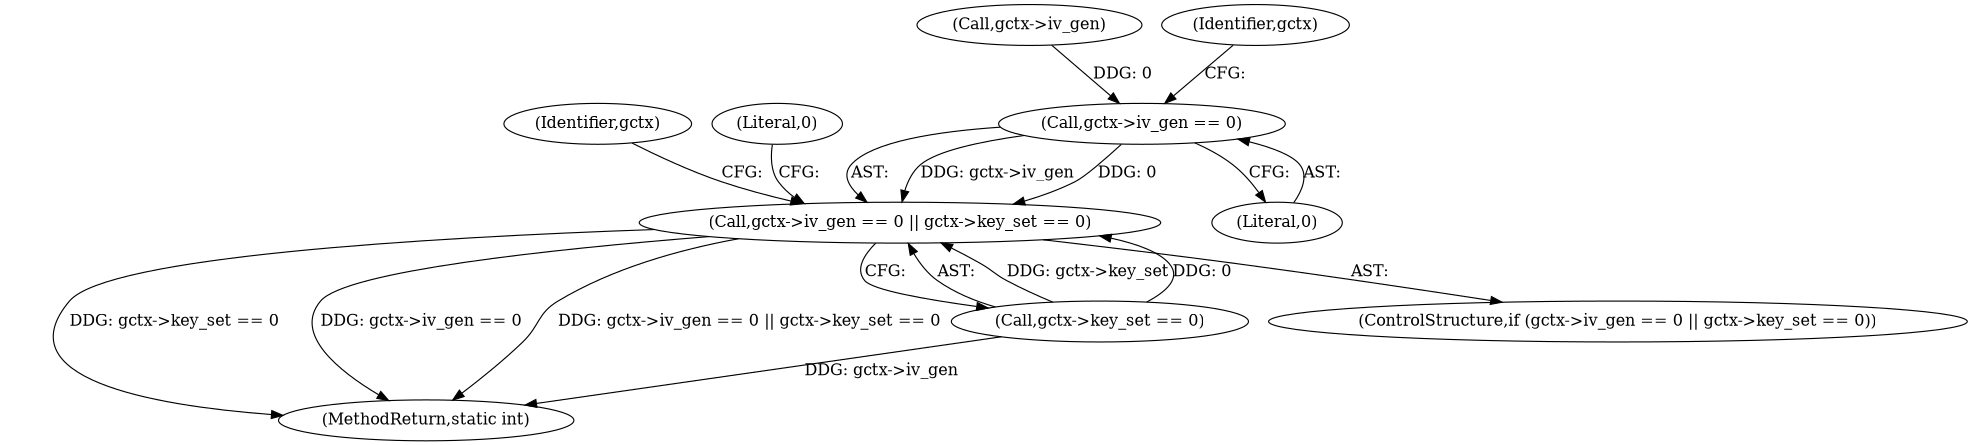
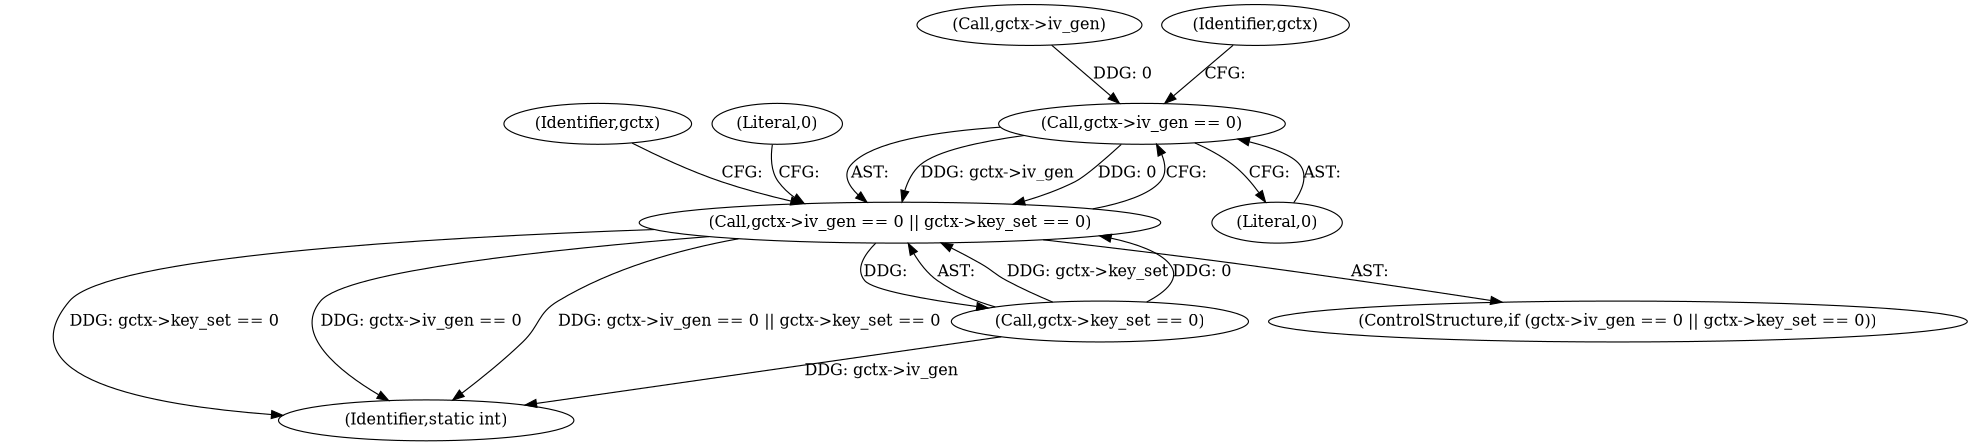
edge "(Call,gctx->iv_gen == 0 || gctx->key_set == 0)" -> "(Call,gctx->iv_gen == 0)": added, label "CFG:"
edge "(Call,gctx->iv_gen == 0 || gctx->key_set == 0)" -> "(Call,gctx->key_set == 0)": label "CFG: " -> "DDG: "
node "(MethodReturn,static int)": label "(MethodReturn,static int)" -> "(Identifier,static int)"
